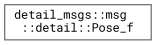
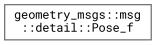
node "detail_msgs::msg ::detail::Pose_f": label "detail_msgs::msg ::detail::Pose_f" -> "geometry_msgs::msg ::detail::Pose_f"
